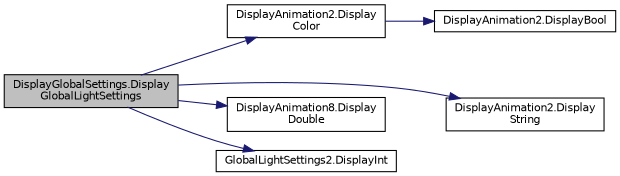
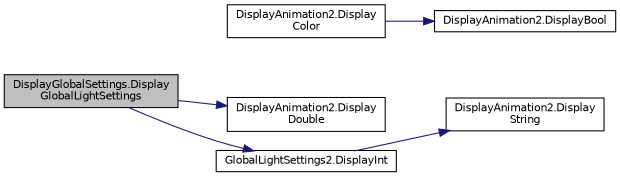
edge "DisplayGlobalSettings.Display GlobalLightSettings" -> "DisplayAnimation2.Display Color": removed
edge "DisplayGlobalSettings.Display GlobalLightSettings" -> "DisplayAnimation2.Display String": now "GlobalLightSettings2.DisplayInt" -> "DisplayAnimation2.Display String"
node "DisplayAnimation8.Display Double": label "DisplayAnimation8.Display Double" -> "DisplayAnimation2.Display Double"
